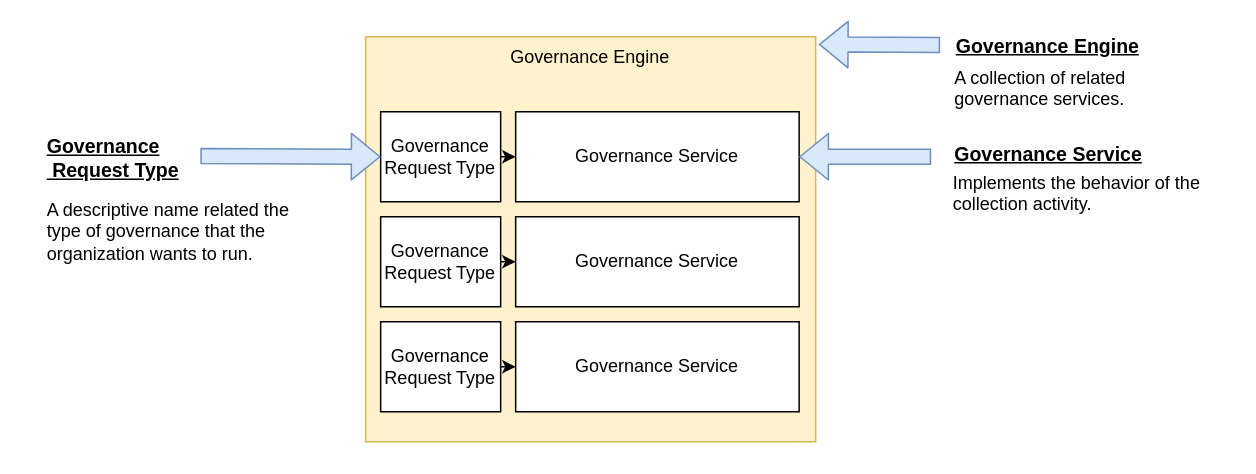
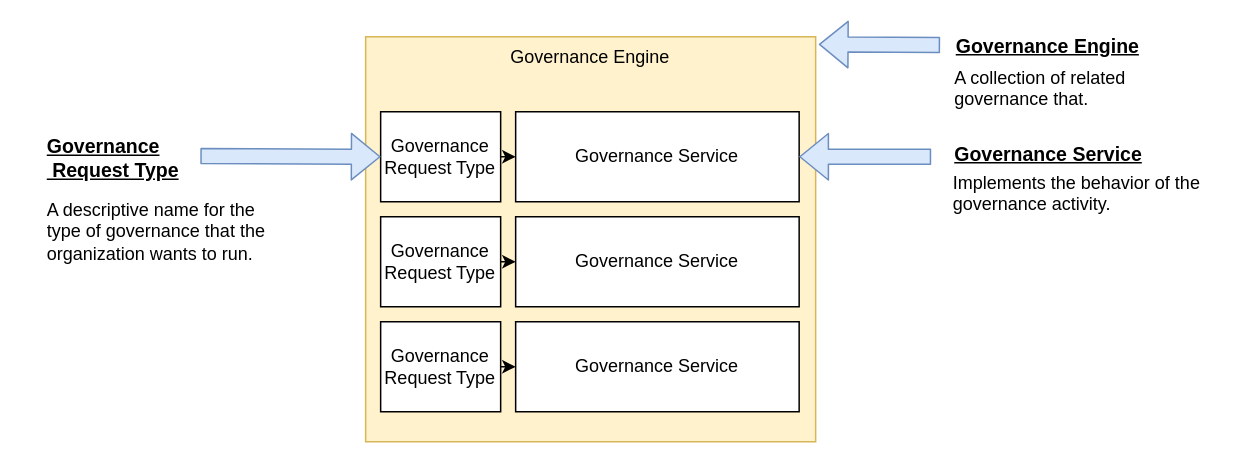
node "A collection of related governance services.": label "A collection of related governance services." -> "A collection of related governance that."
node "Implements the behavior of the collection activity.": label "Implements the behavior of the collection activity." -> "Implements the behavior of the governance activity."
node "A descriptive name related the type of governance that the organization wants to run.": label "A descriptive name related the type of governance that the organization wants to run." -> "A descriptive name for the type of governance that the organization wants to run."
